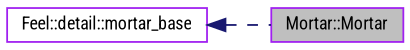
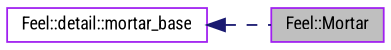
node "Mortar::Mortar": label "Mortar::Mortar" -> "Feel::Mortar"
